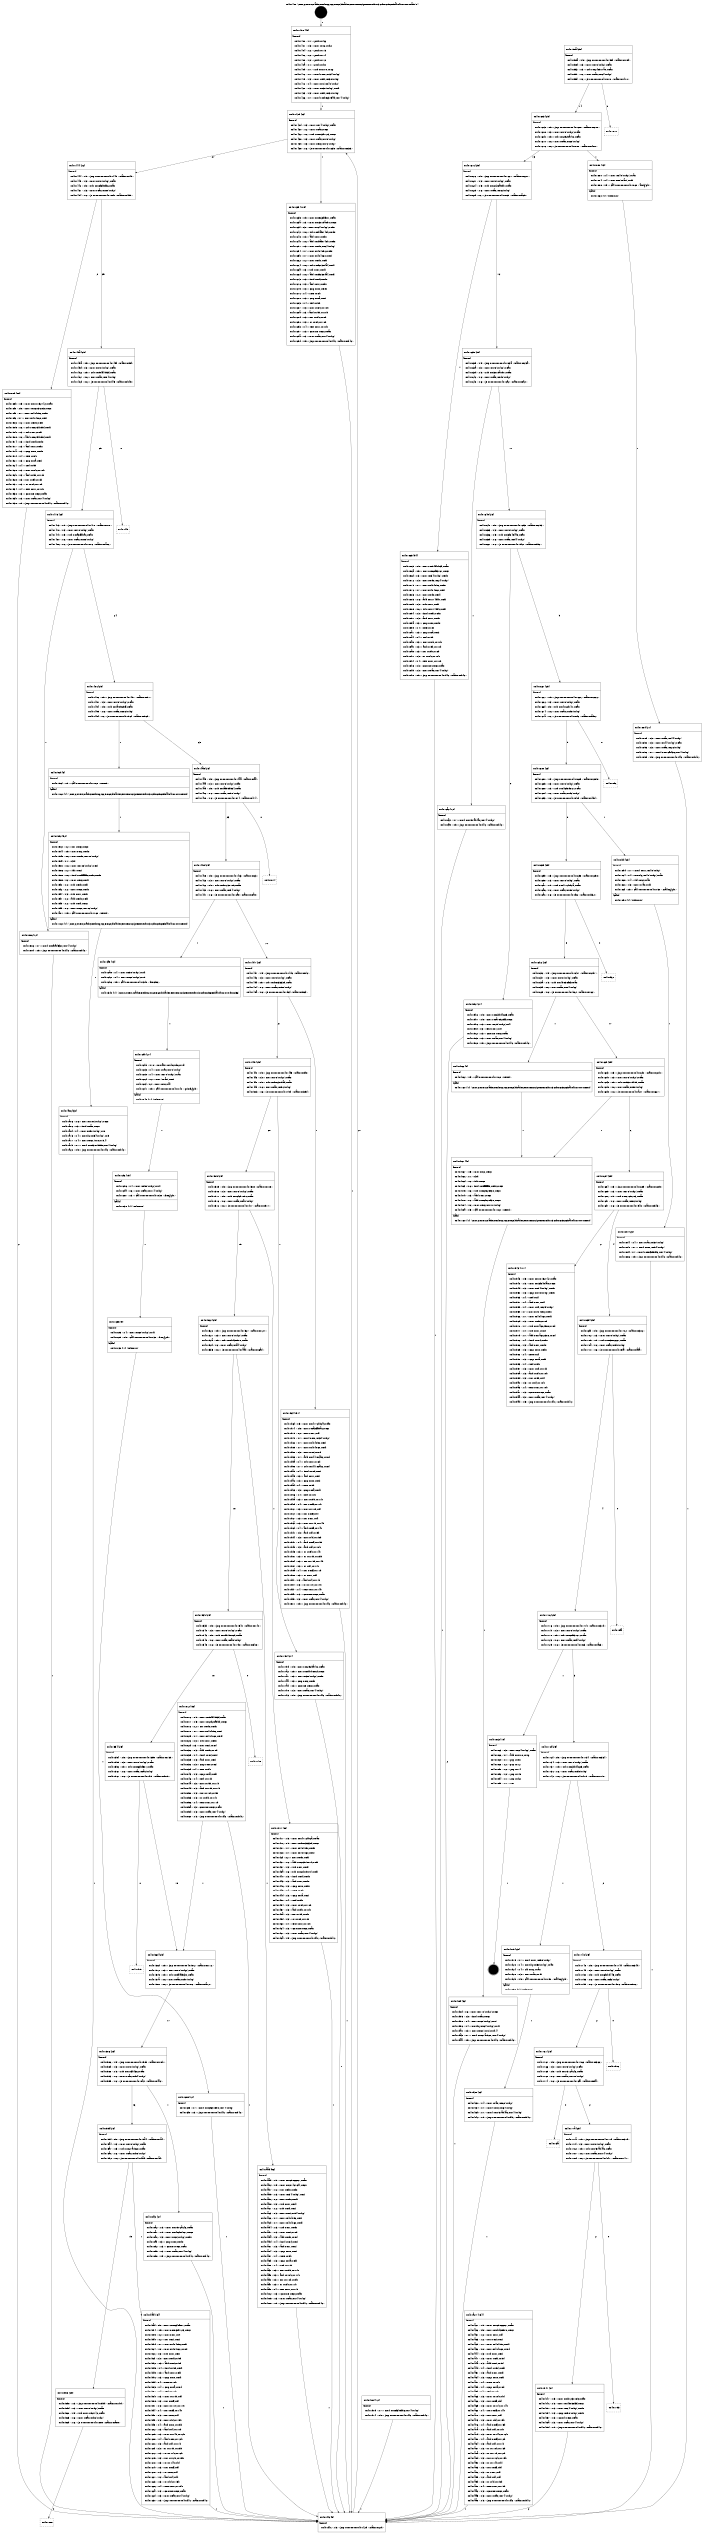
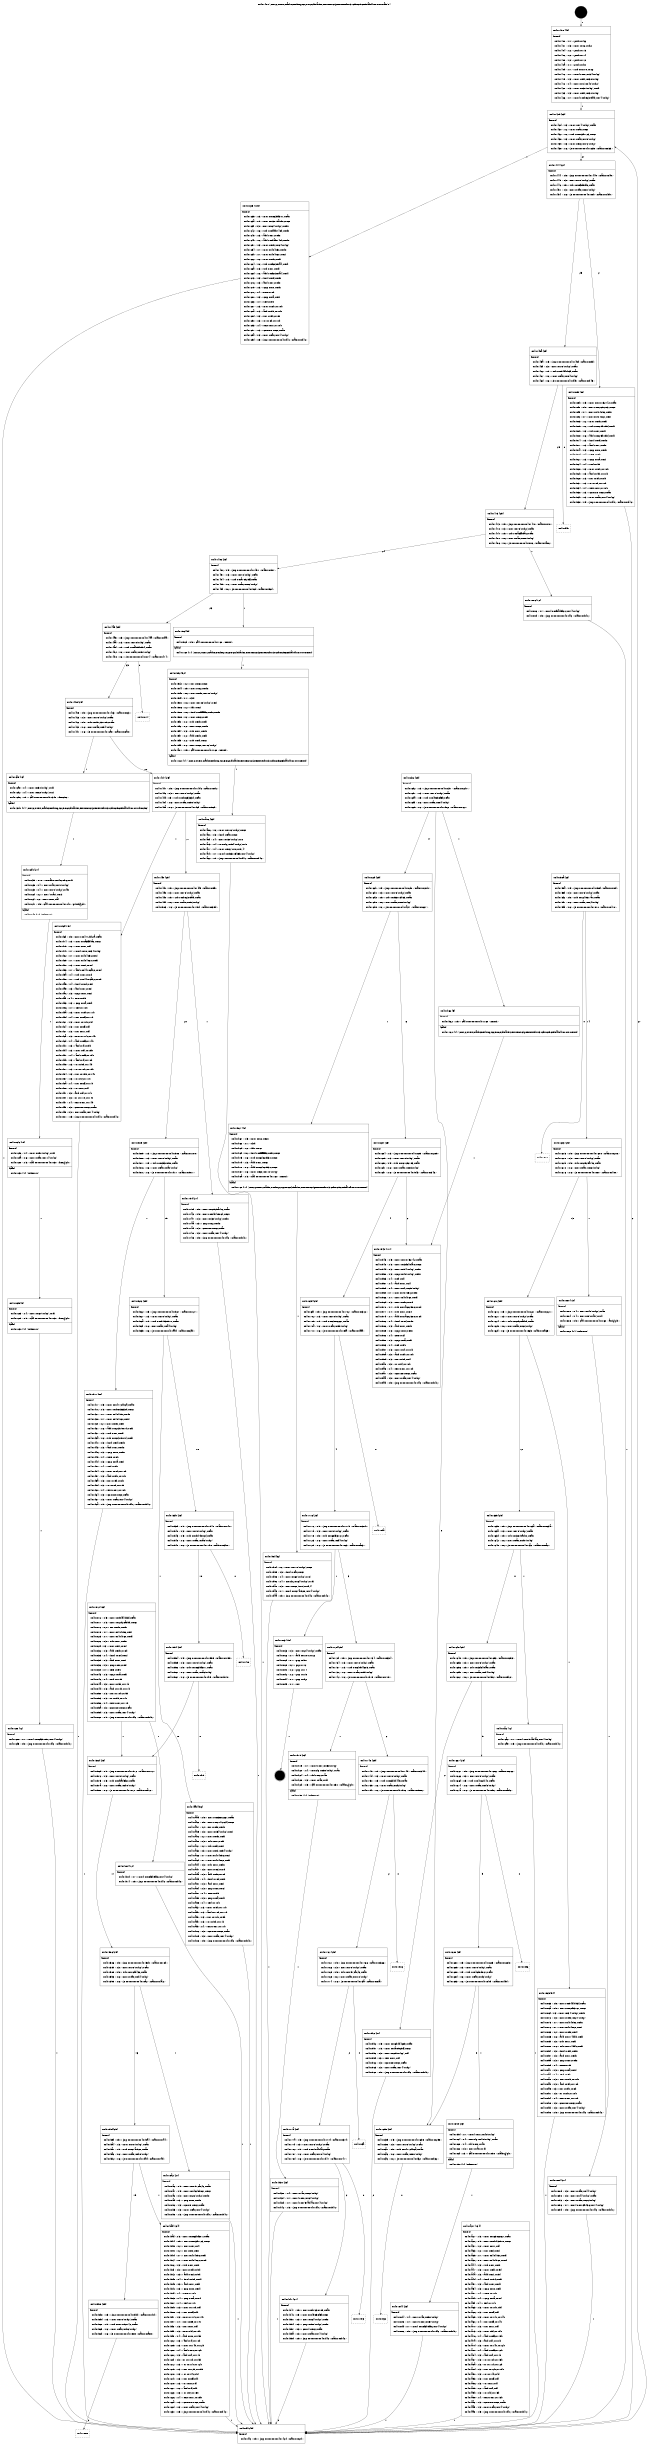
edge "0x401699 [25]" -> "0x4016b2 [25]": reversed
edge "0x401b62 [5]" -> "0x401b67 [40]": now "0x401b62 [5]" -> "0x401943 [111]"
edge "0x401e12 [83]" -> "0x401f4c [5]": now "0x401e12 [83]" -> "0x401b0d [12]"
